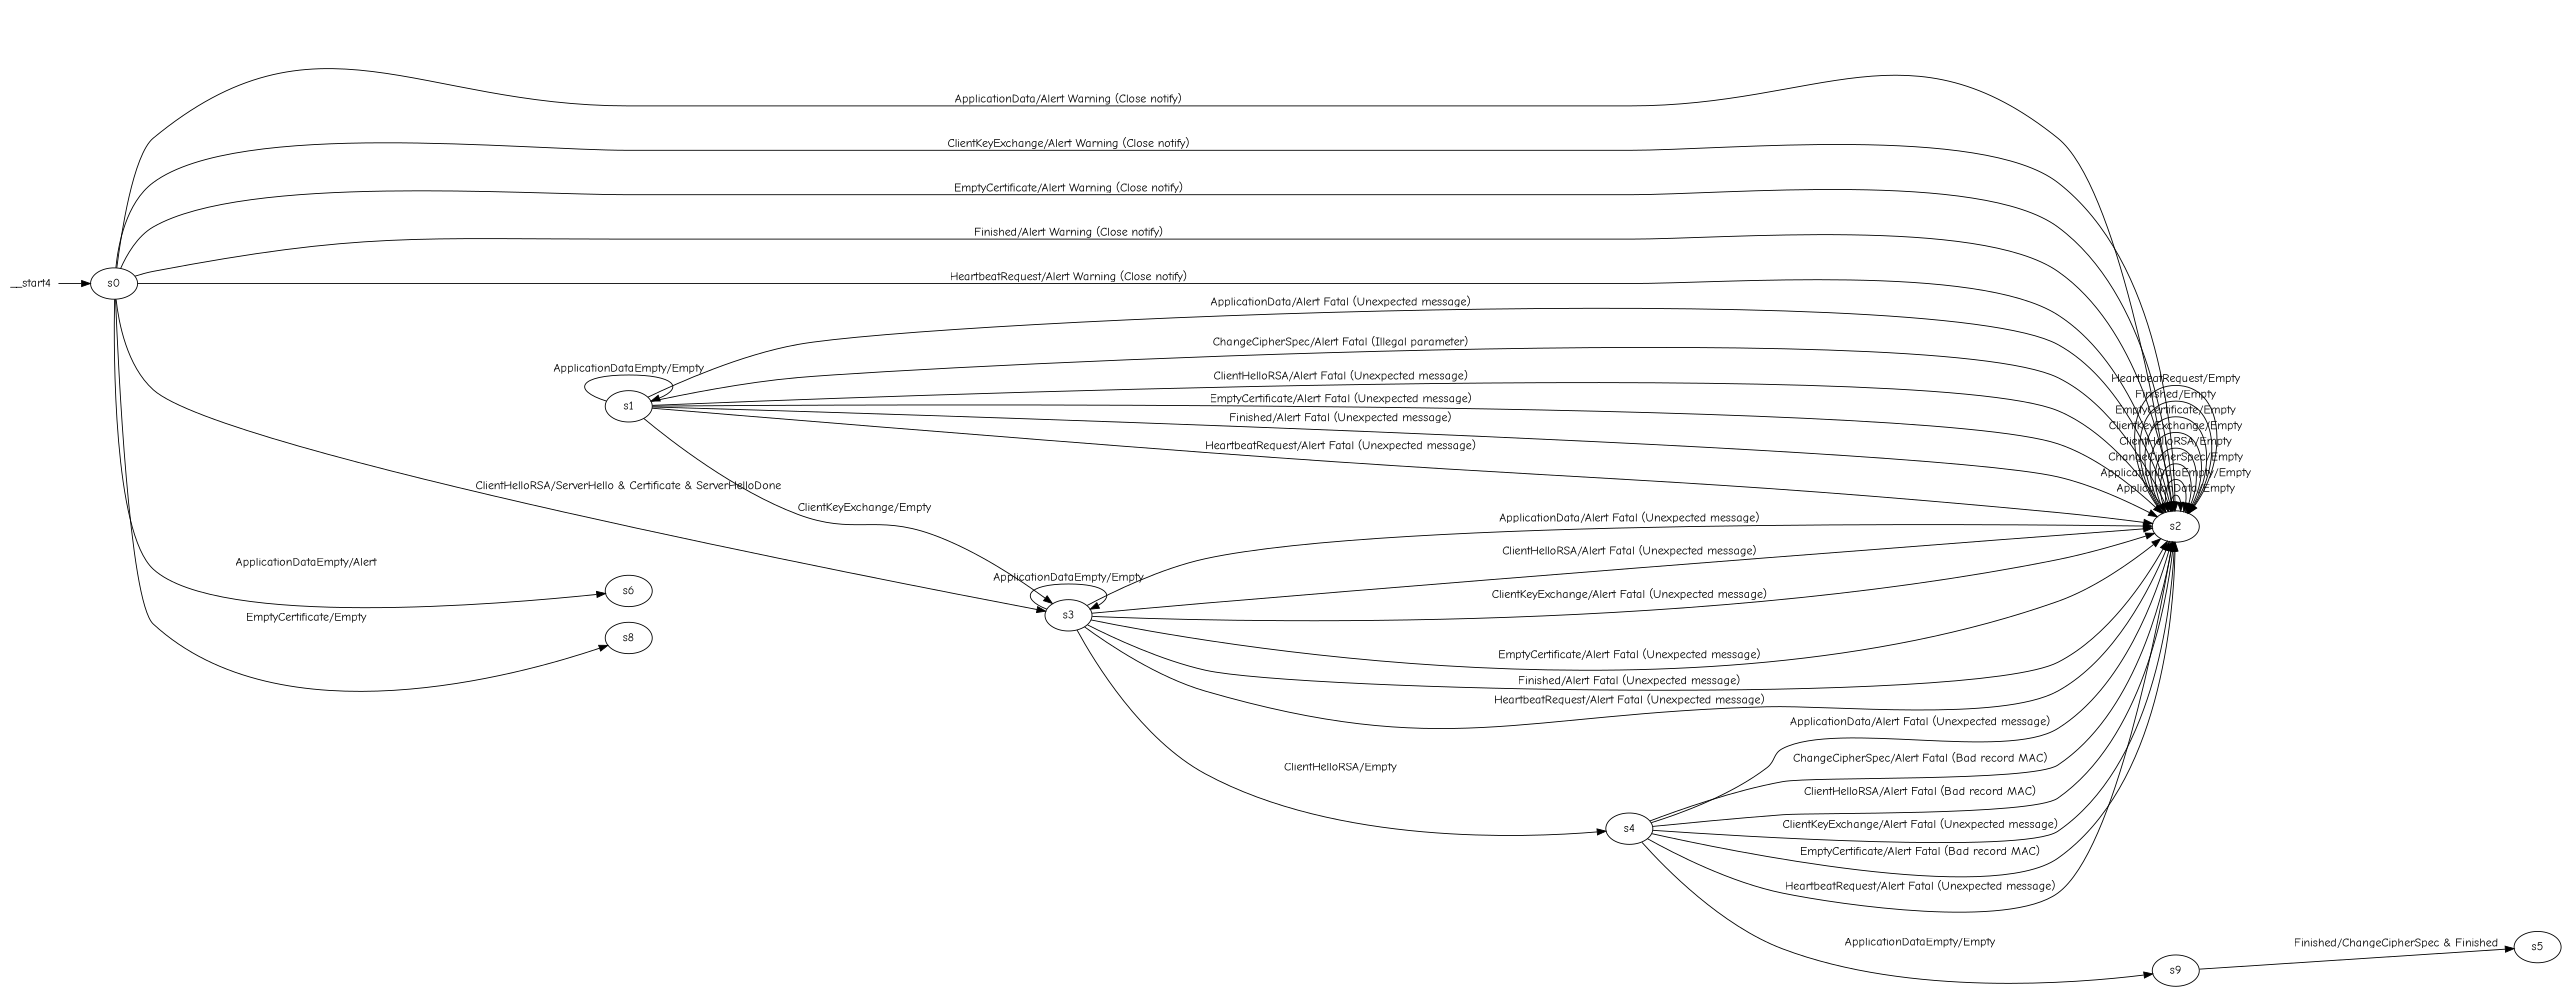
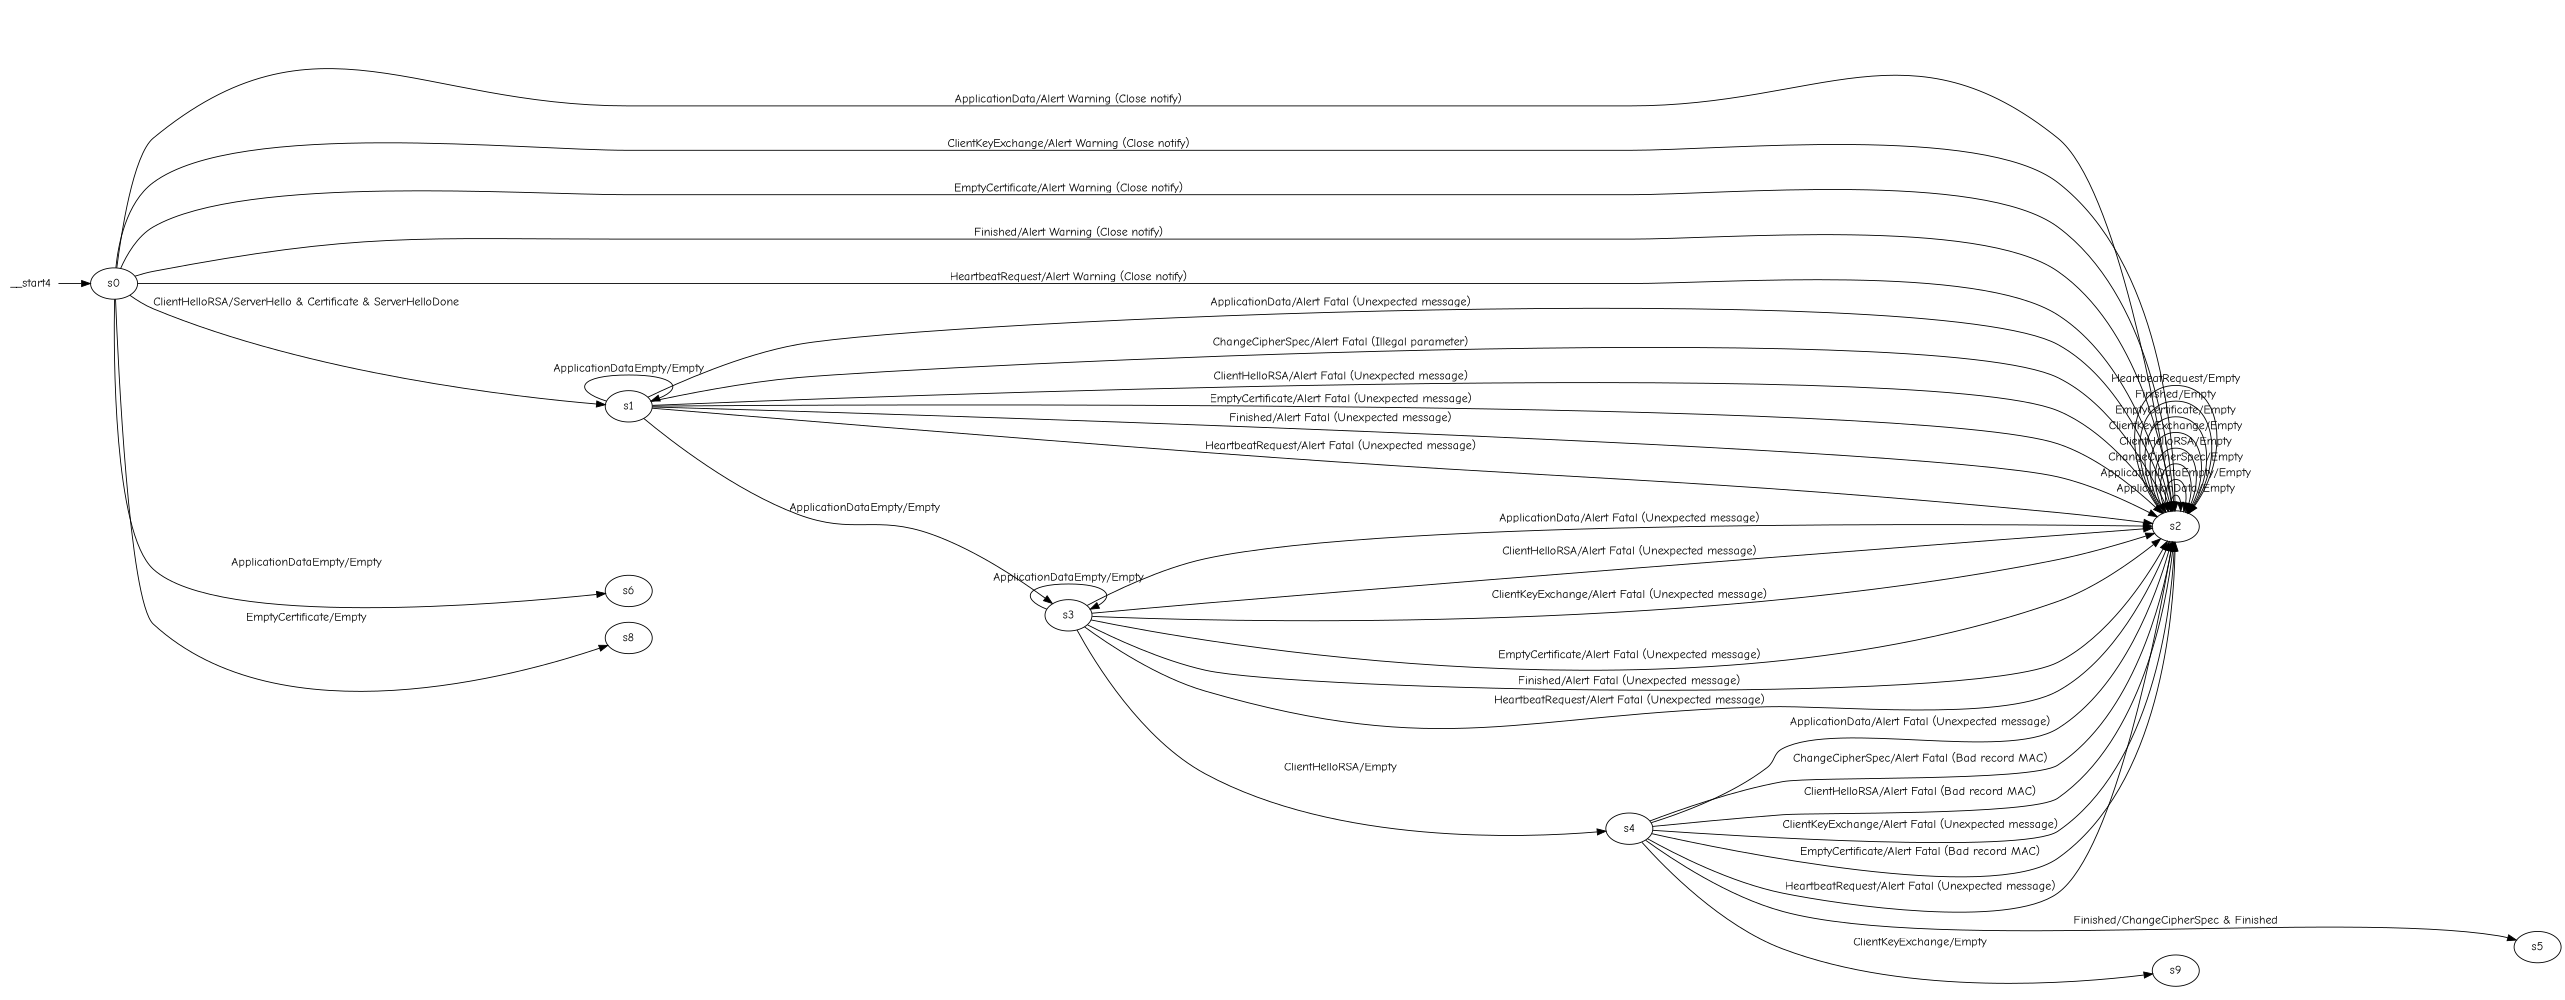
edge "s0" -> "s3": now "s0" -> "s1"
edge "s1" -> "s3": label "ClientKeyExchange/Empty" -> "ApplicationDataEmpty/Empty"
edge "s0" -> "s6": label "ApplicationDataEmpty/Alert" -> "ApplicationDataEmpty/Empty"
edge "s4" -> "s9": label "ApplicationDataEmpty/Empty" -> "ClientKeyExchange/Empty"
edge "s9" -> "s5": now "s4" -> "s5"
